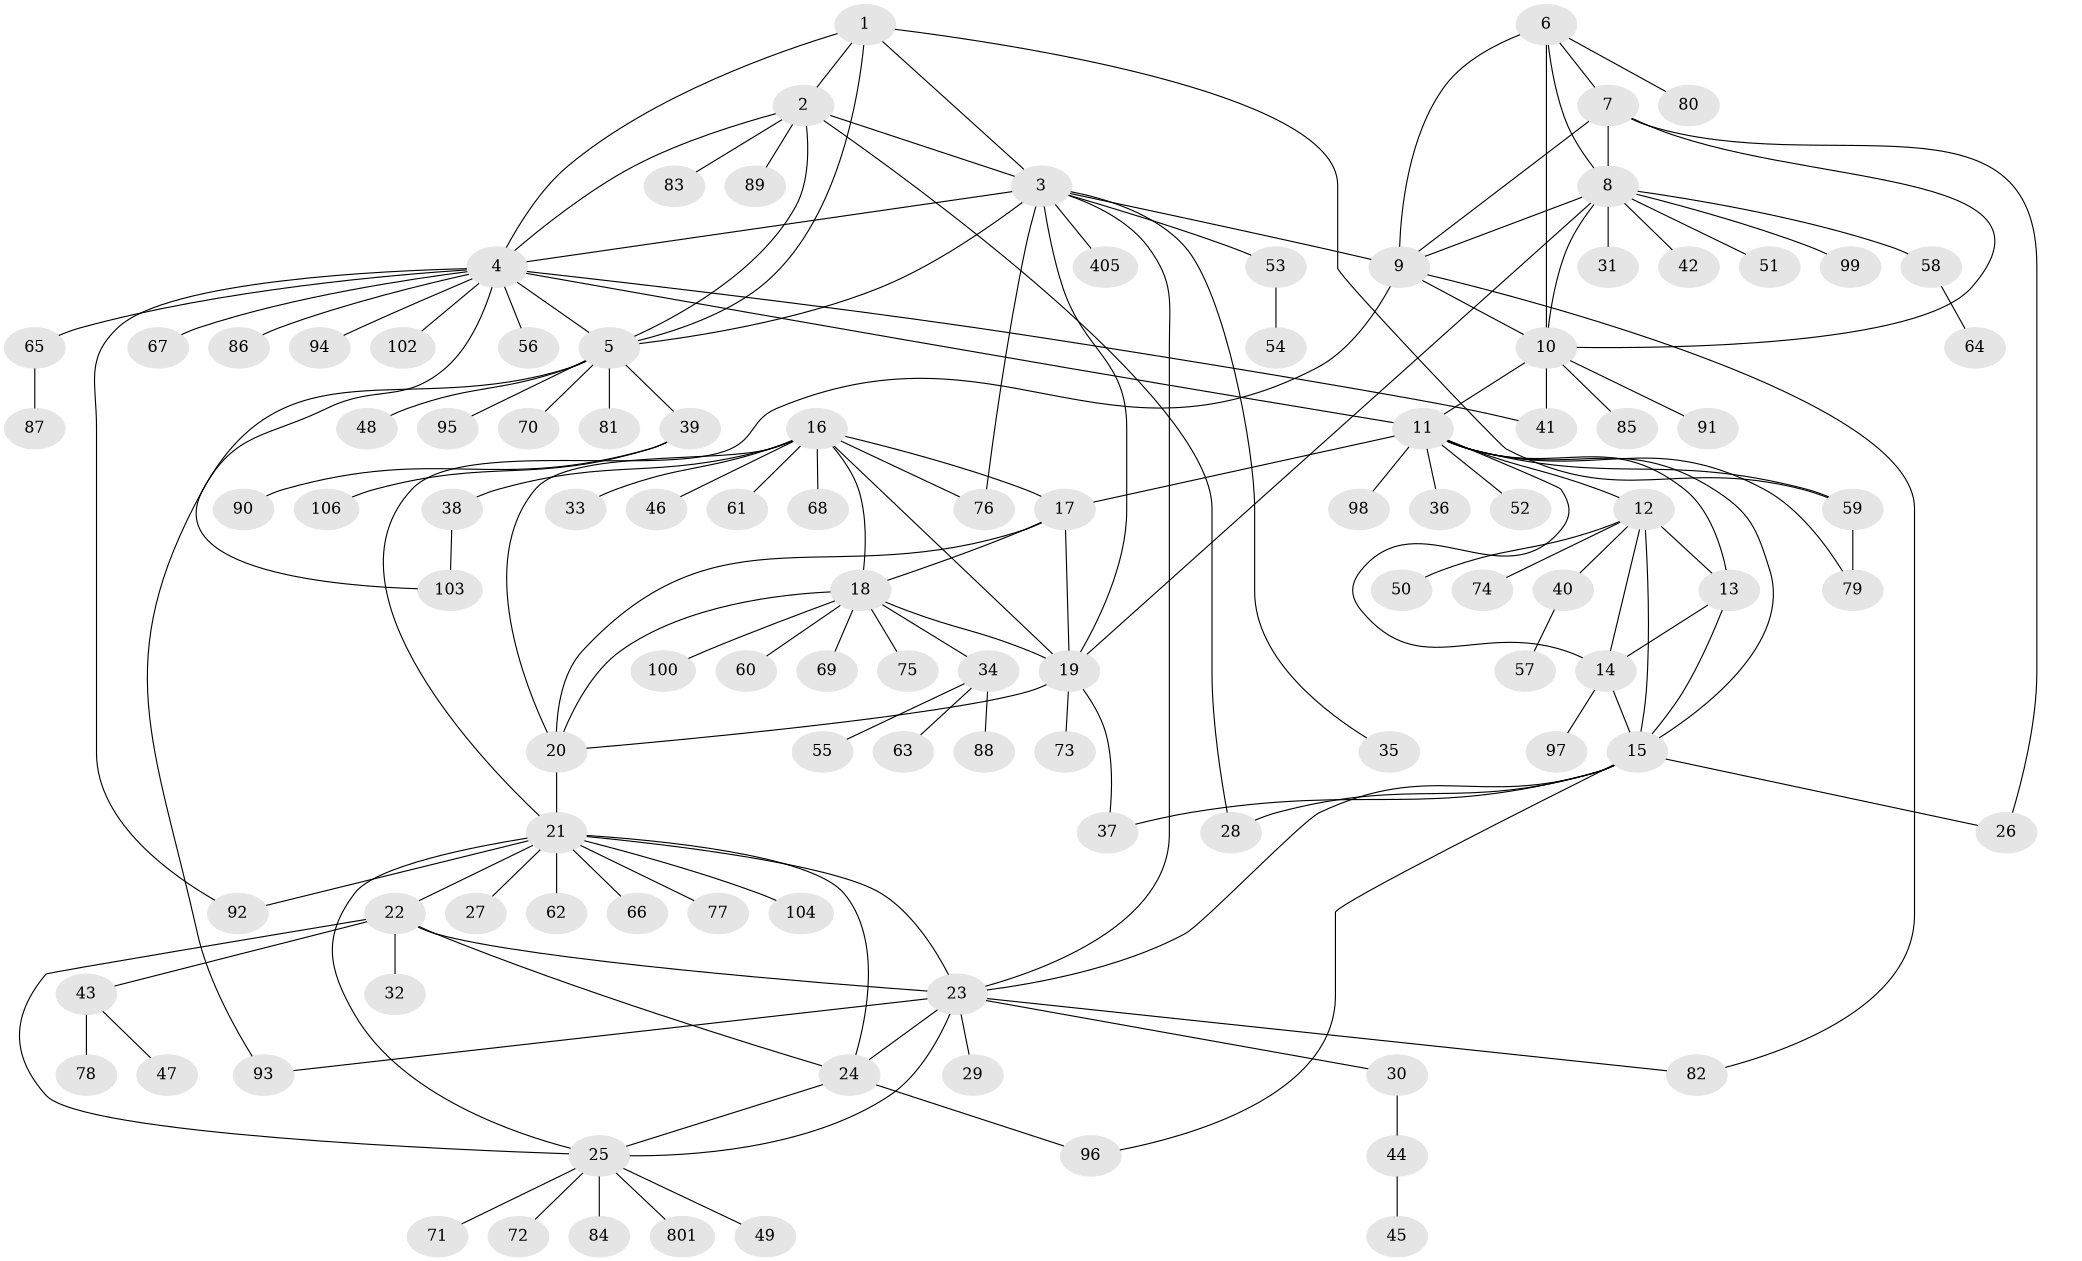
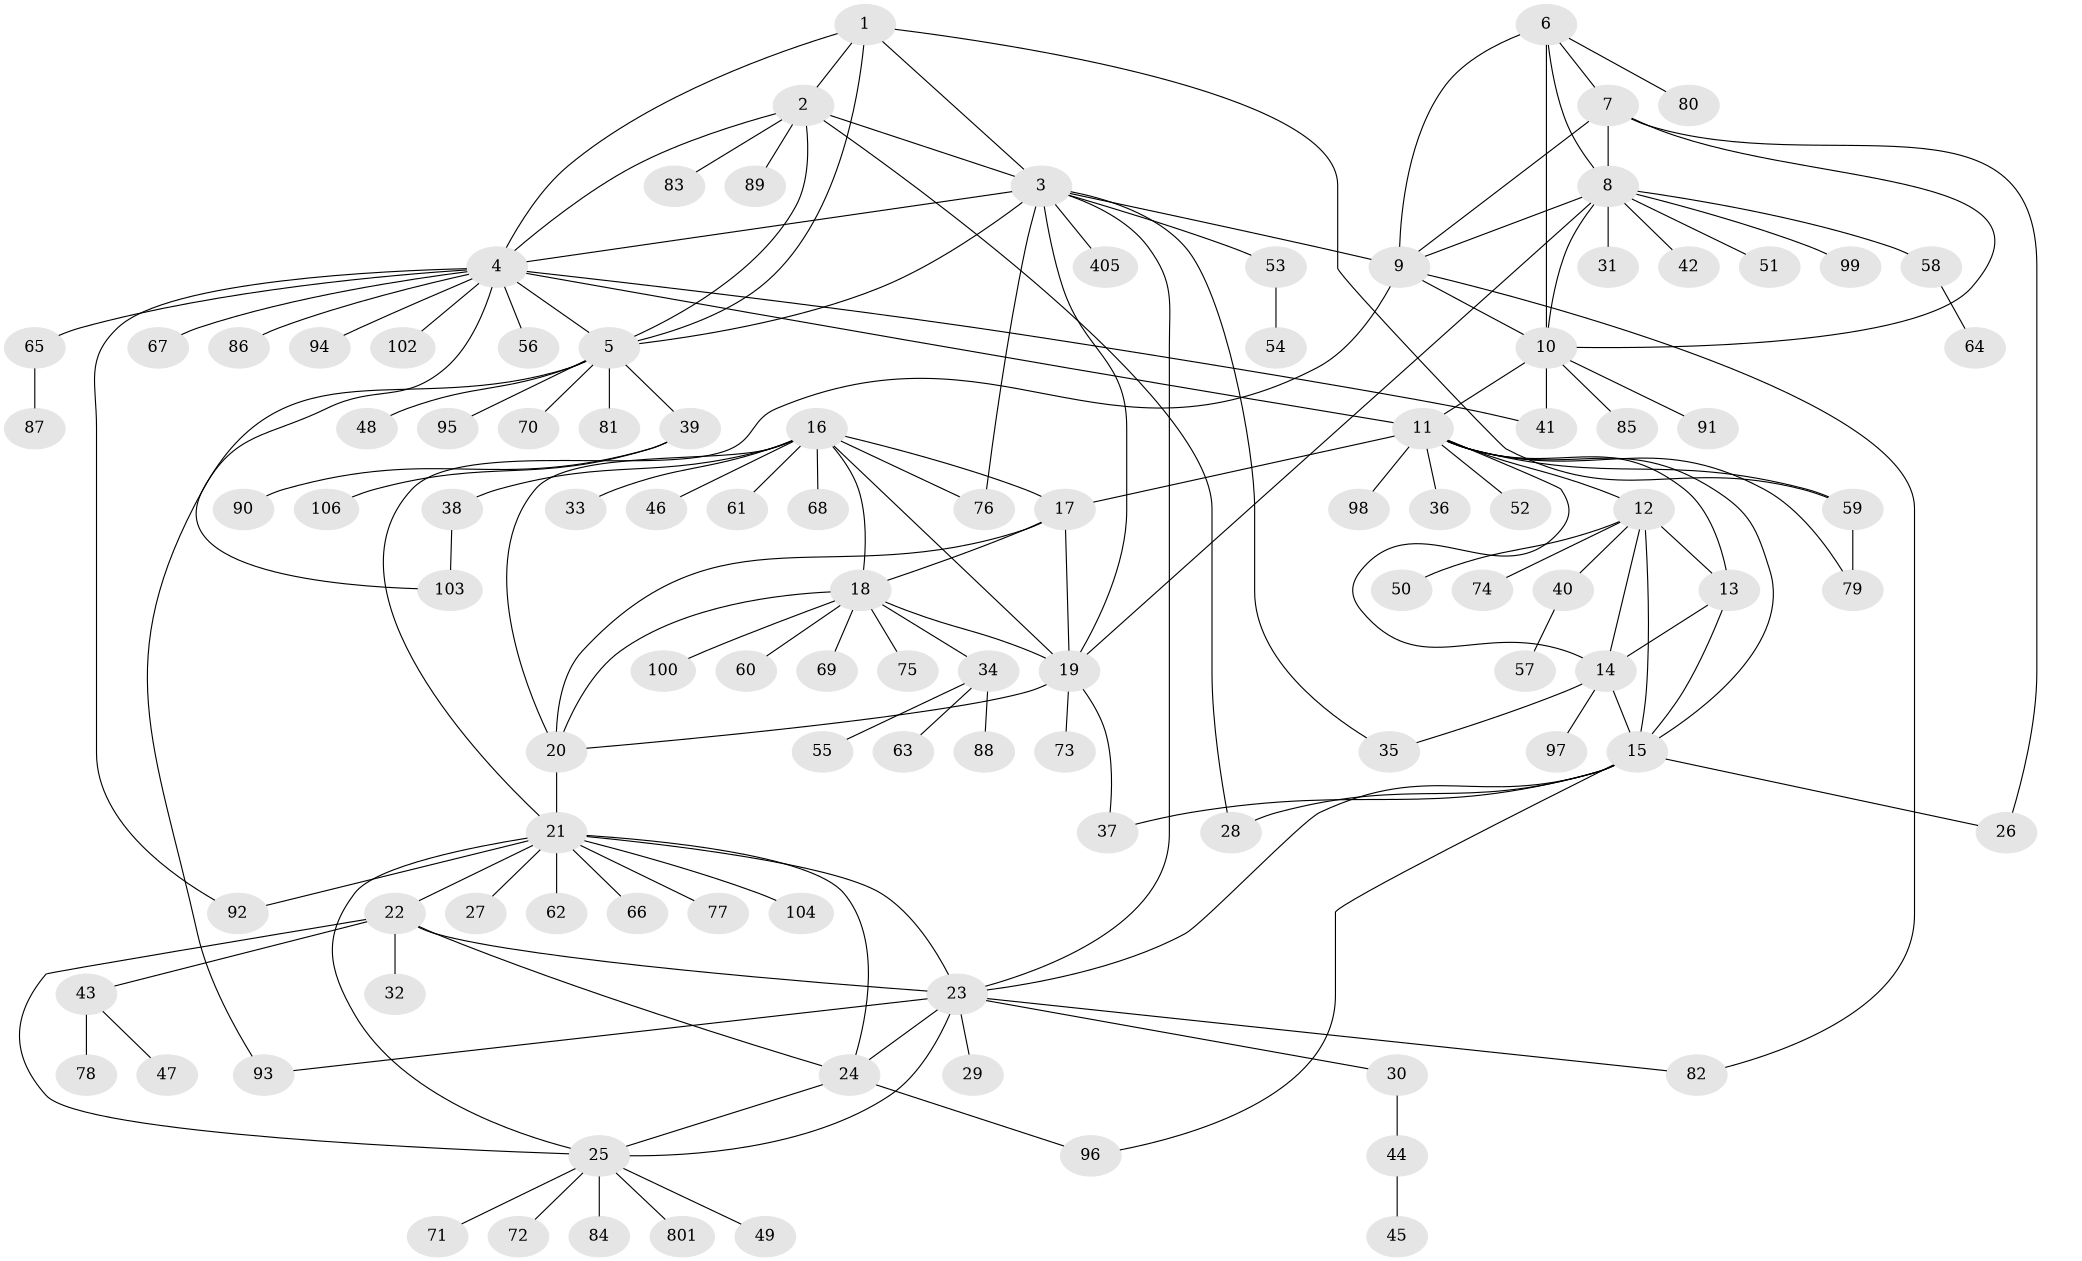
edge "14" -- "35": added
